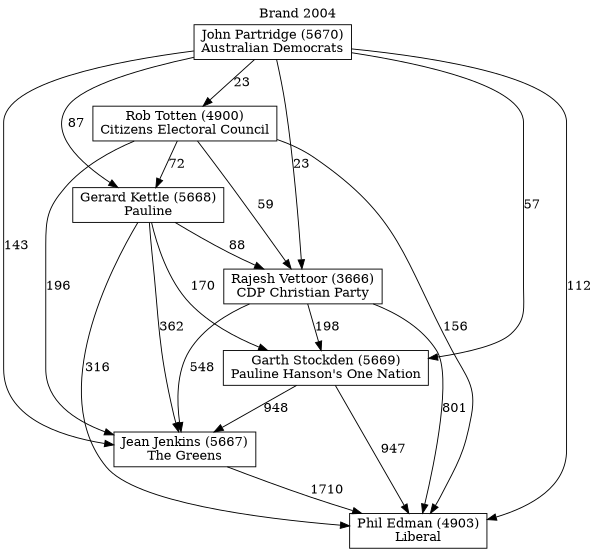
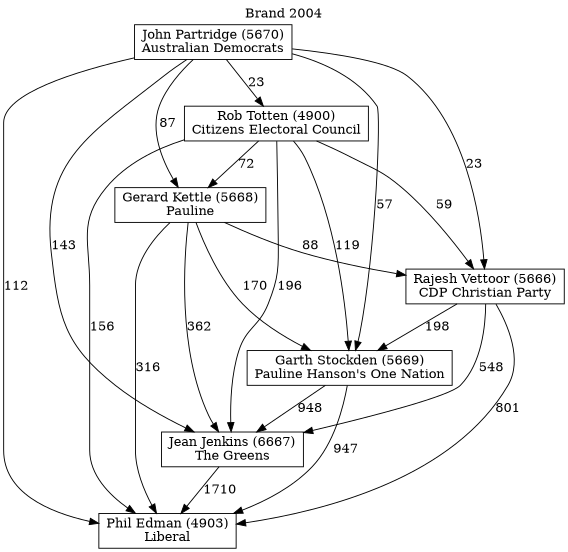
edge "Rob Totten (4900) Citizens Electoral Council" -> "Garth Stockden (5669) Pauline Hanson's One Nation": added, label "119"
node "Rajesh Vettoor (3666) CDP Christian Party": label "Rajesh Vettoor (3666) CDP Christian Party" -> "Rajesh Vettoor (5666) CDP Christian Party"
node "Jean Jenkins (5667) The Greens": label "Jean Jenkins (5667) The Greens" -> "Jean Jenkins (6667) The Greens"
